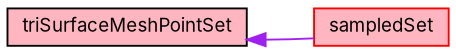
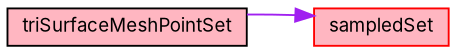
edge "sampledSet" -> "triSurfaceMeshPointSet": reversed
